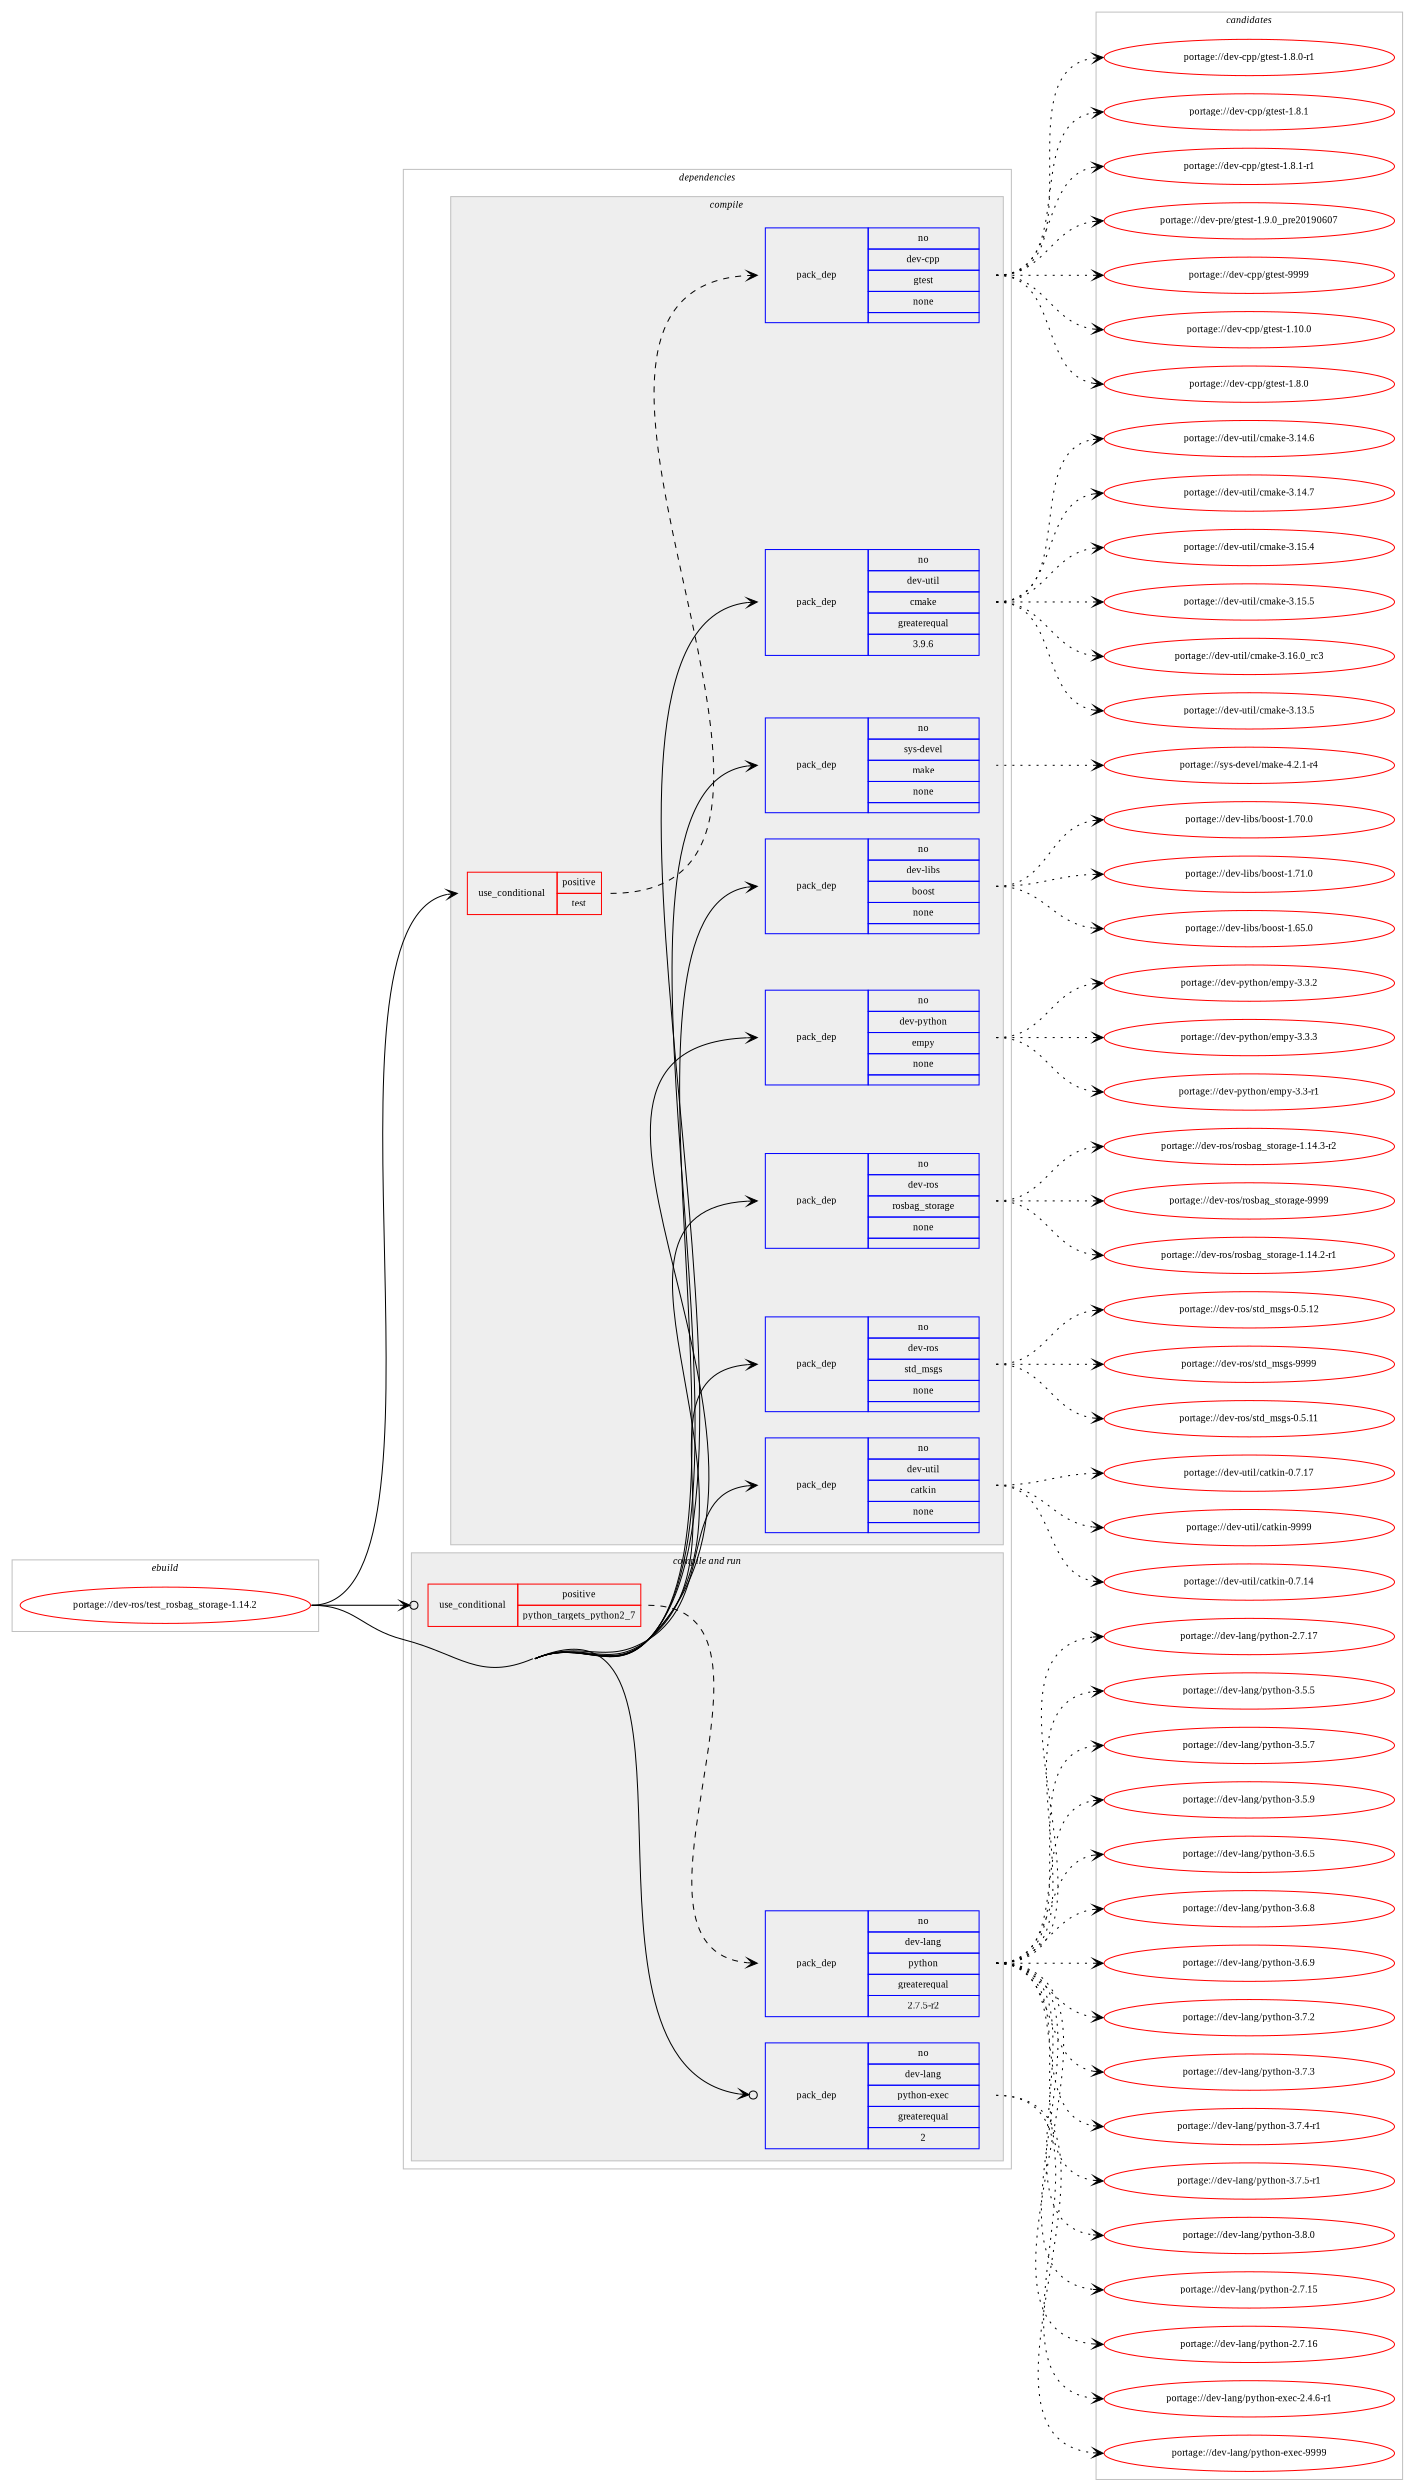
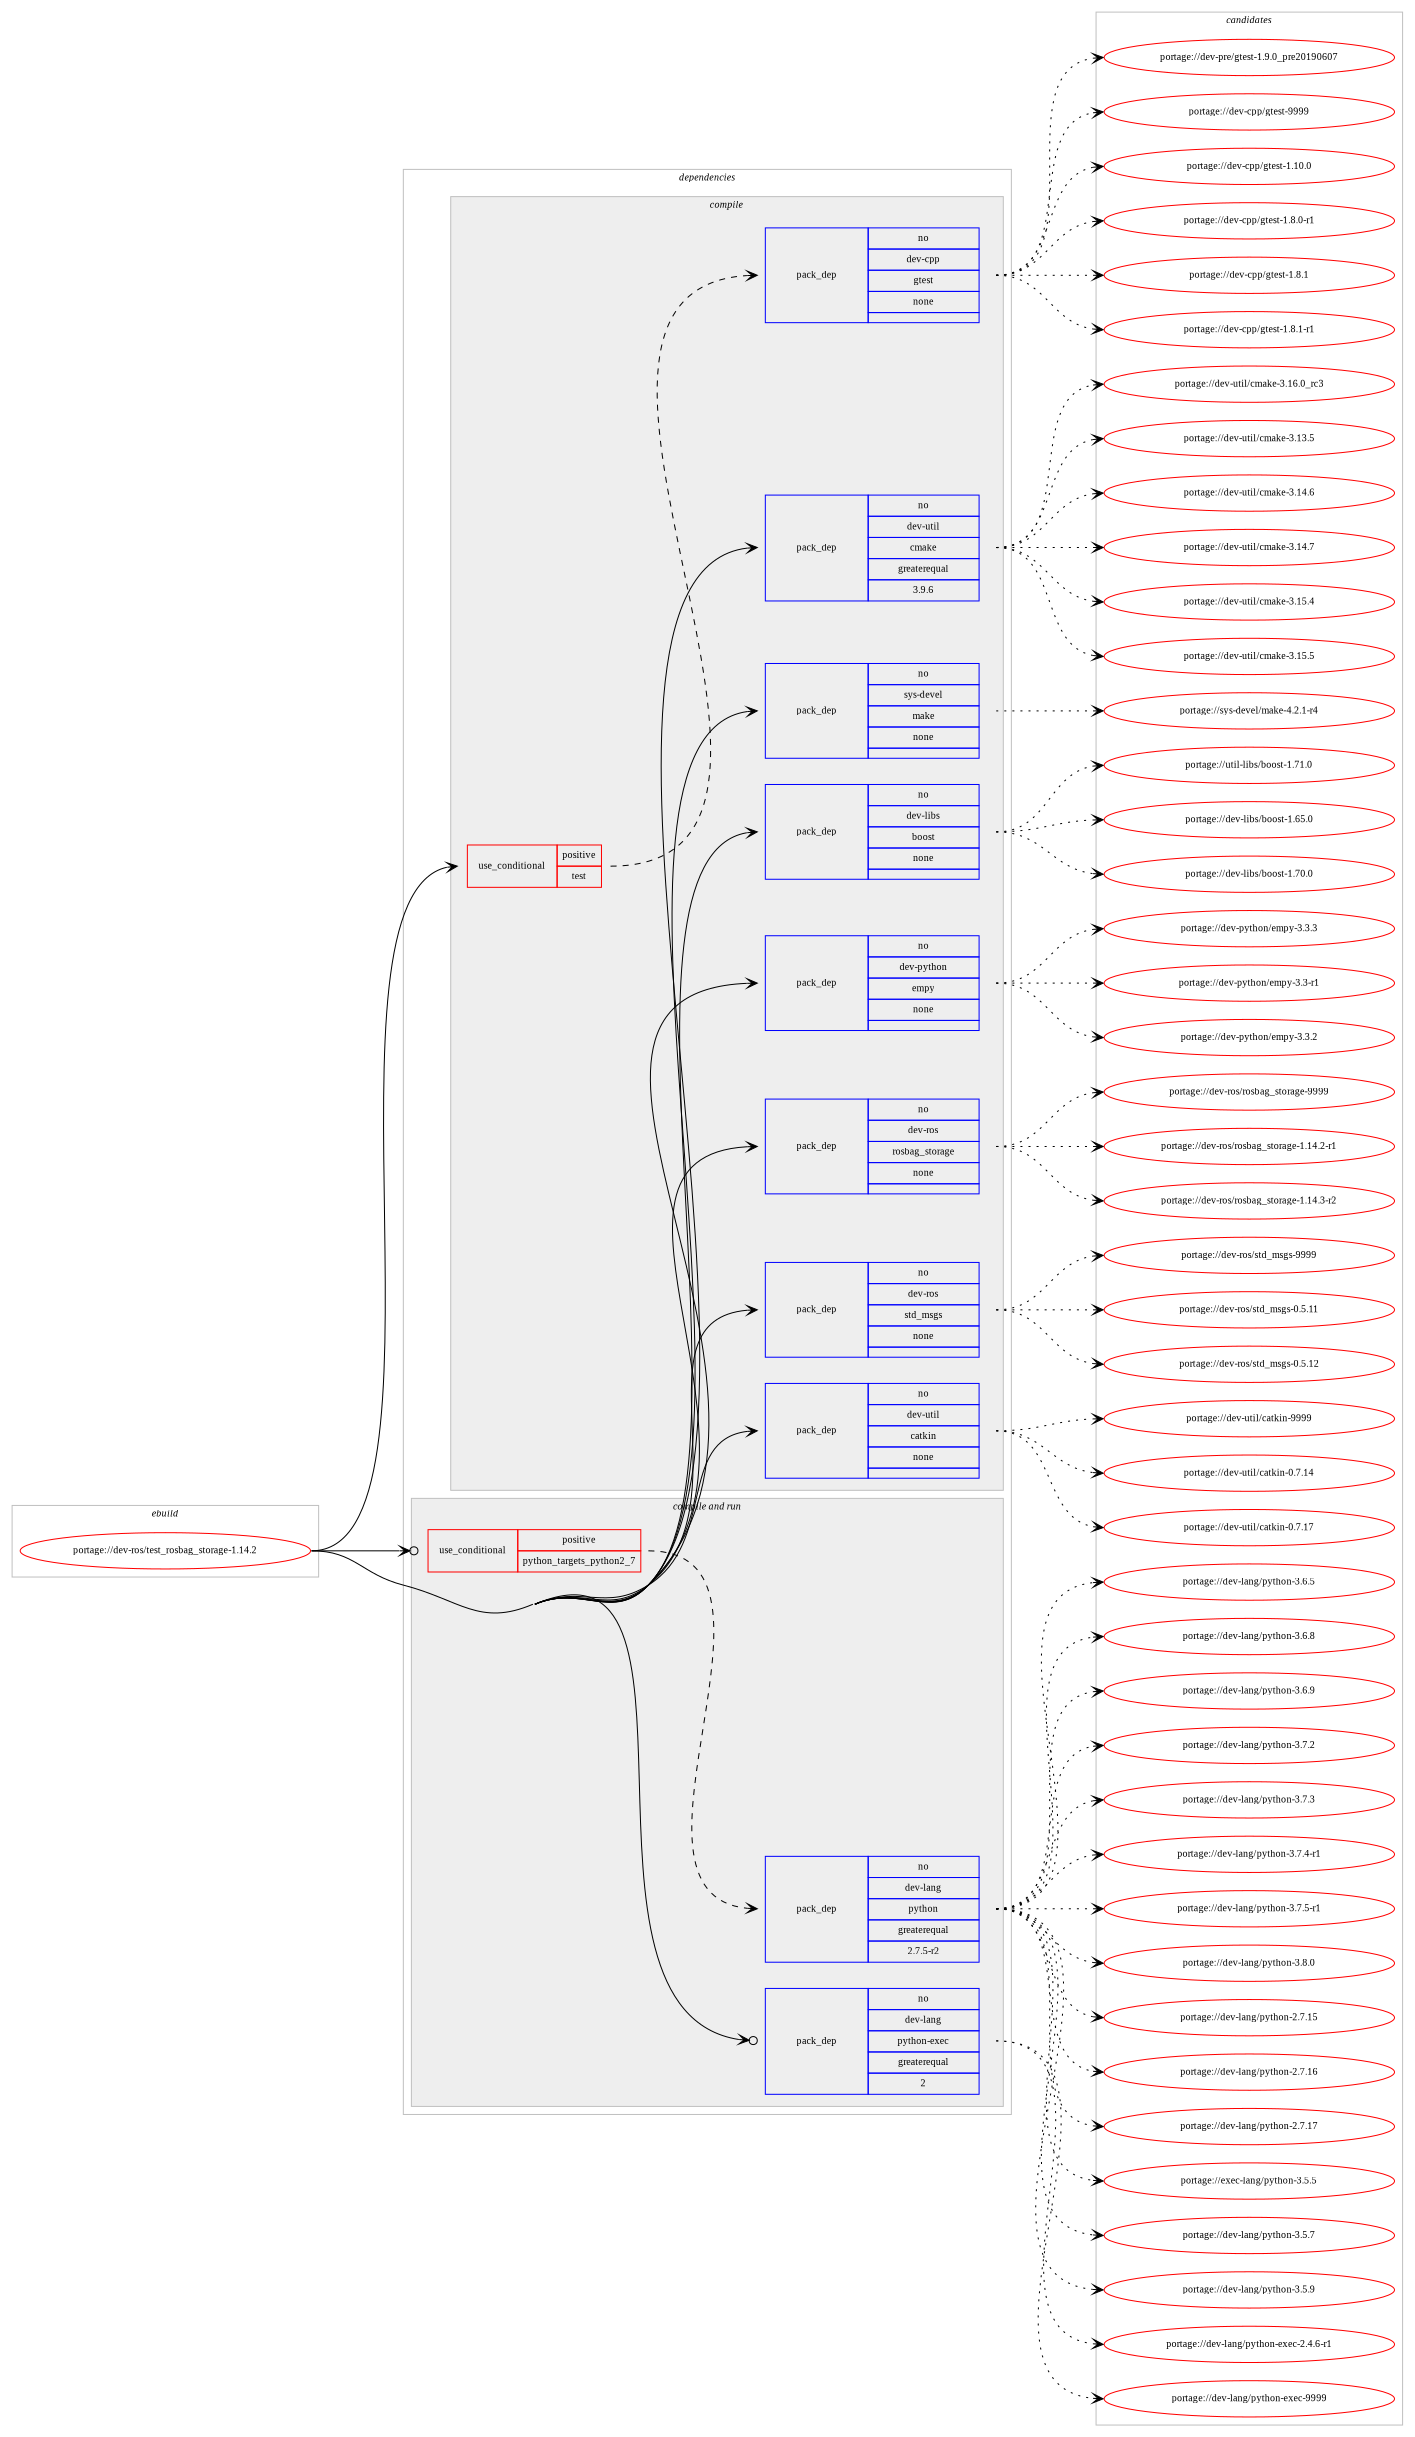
node "portage://dev-cpp/gtest-1.8.0": removed
node "portage://dev-libs/boost-1.71.0": label "portage://dev-libs/boost-1.71.0" -> "portage://util-libs/boost-1.71.0"
node "portage://dev-lang/python-3.5.5": label "portage://dev-lang/python-3.5.5" -> "portage://exec-lang/python-3.5.5"
